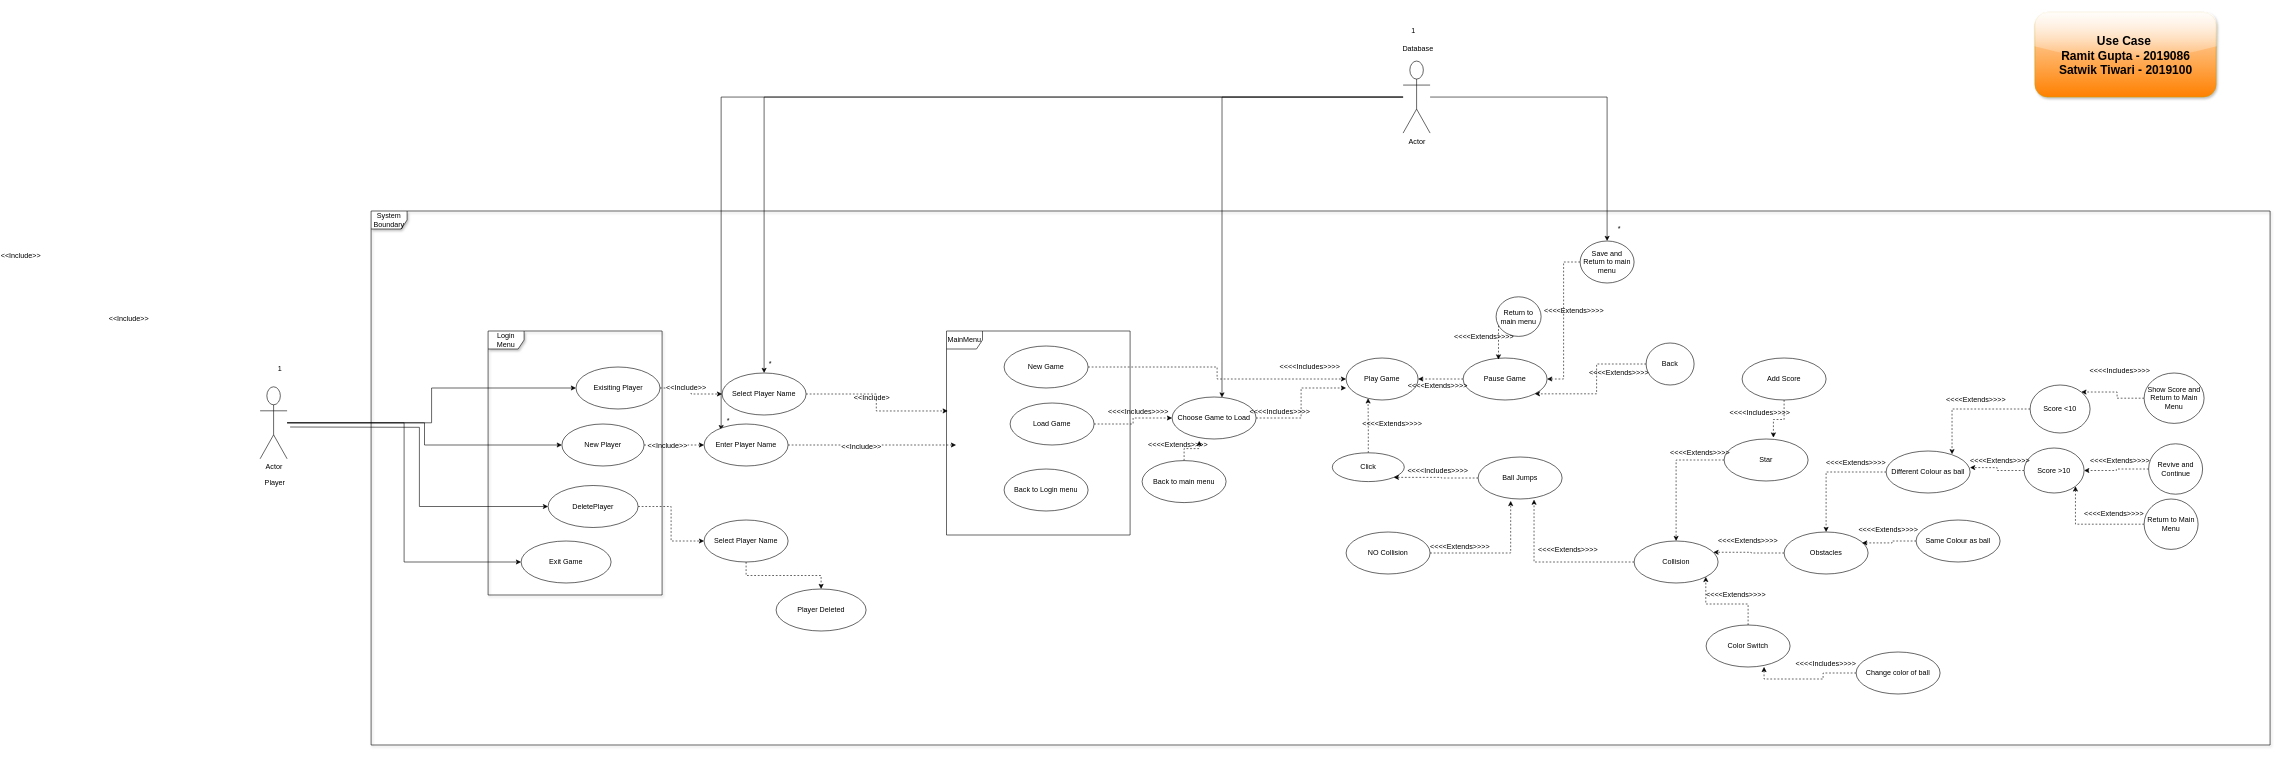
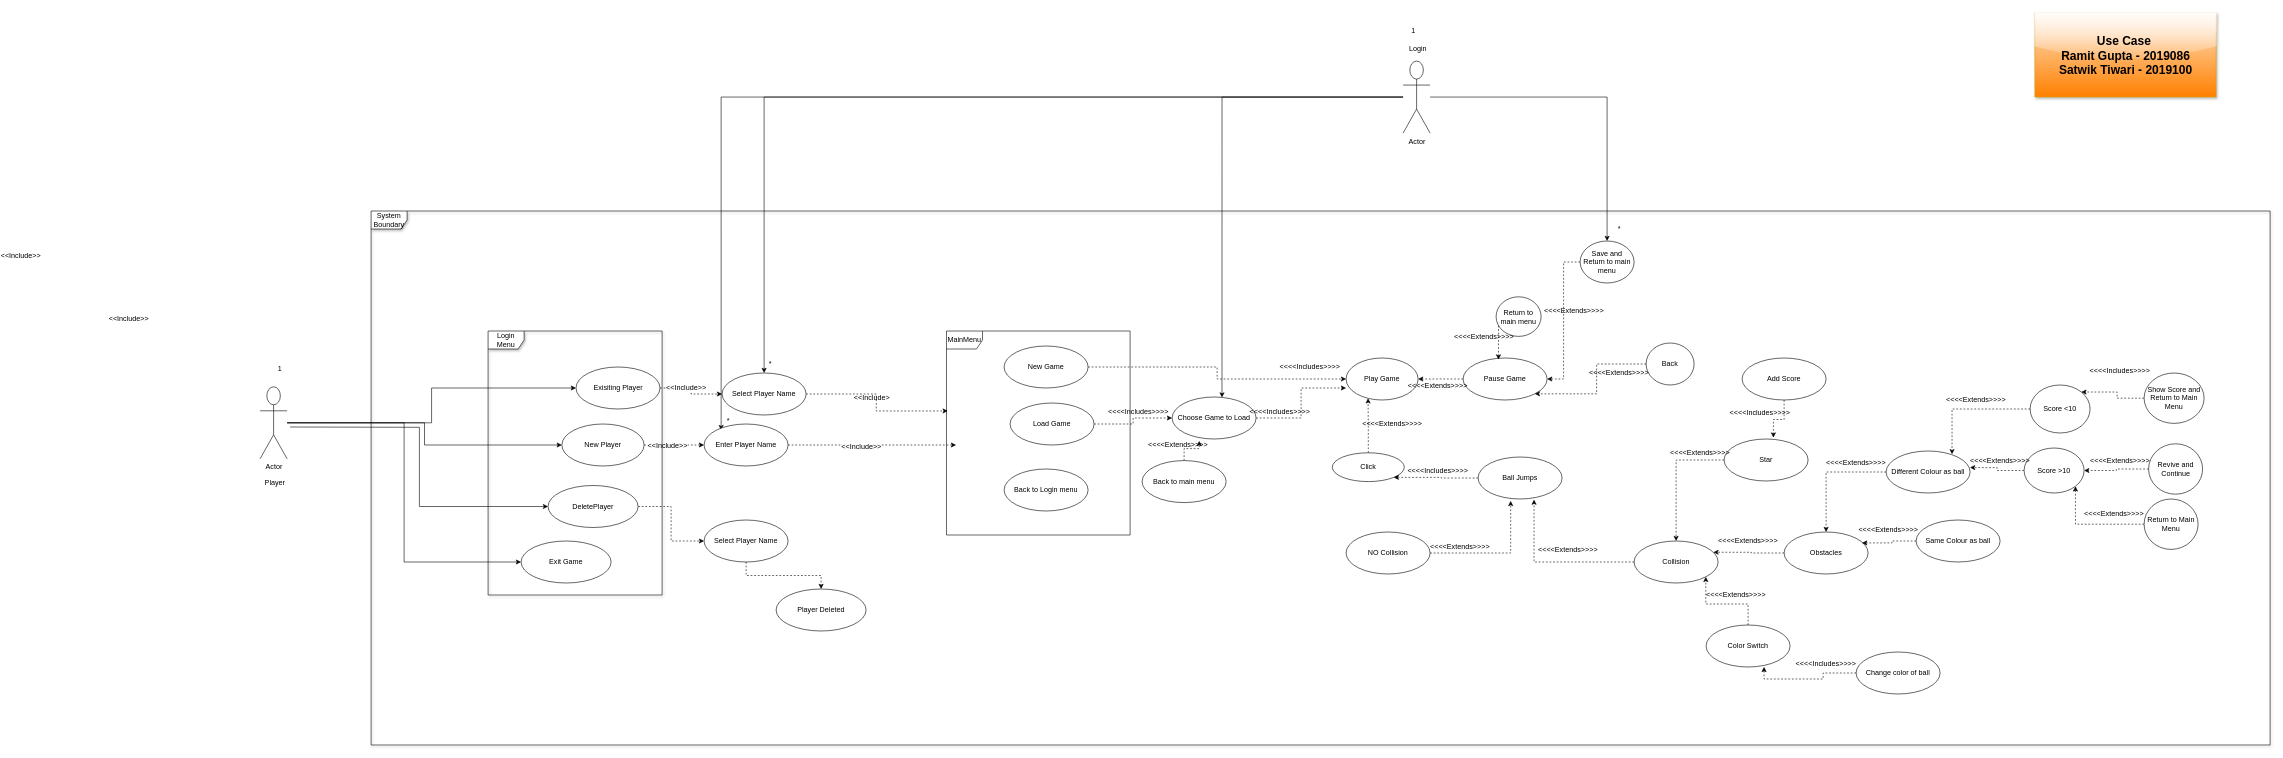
node "Database": label "Database" -> "Login"
node "Use Case Ramit Gupta - 2019086 Satwik Tiwari - 2019100": shape rounded rectangle -> rectangle
